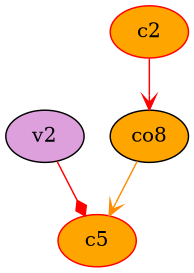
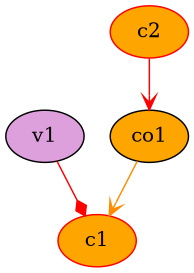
node "v2": label "v2" -> "v1"
node "co8": label "co8" -> "co1"
node "c5": label "c5" -> "c1"
